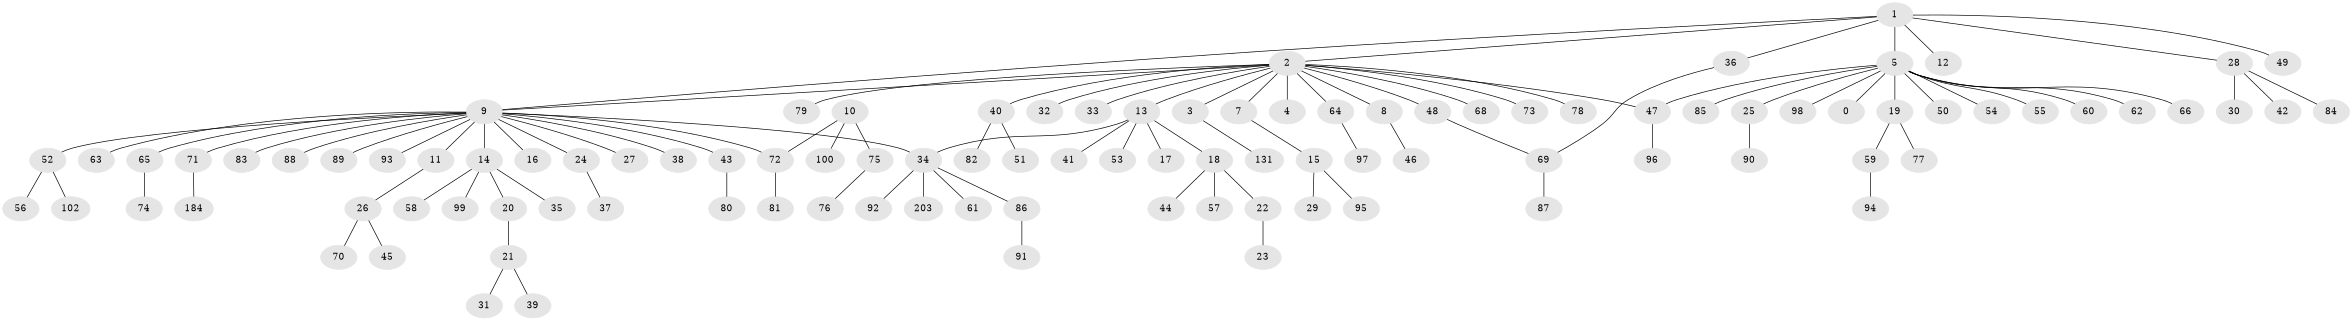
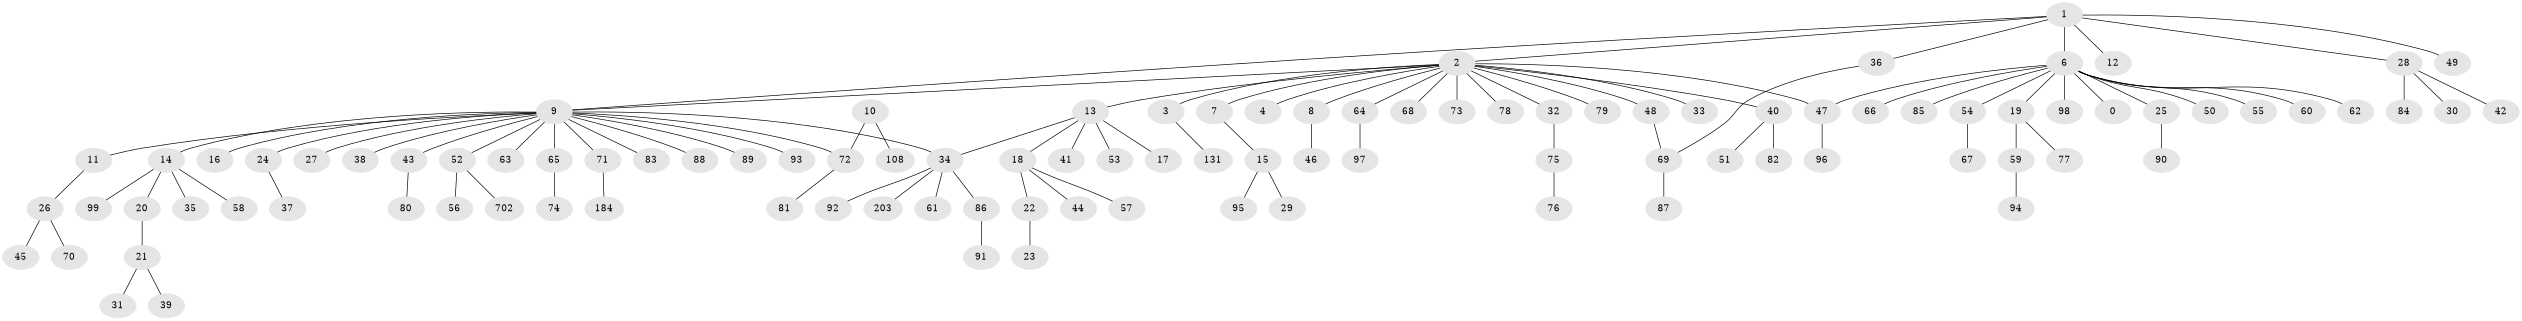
node "5": label "5" -> "6"
edge "10" -- "75": now "32" -- "75"
node "100": label "100" -> "108"
node "67": added
node "102": label "102" -> "702"
